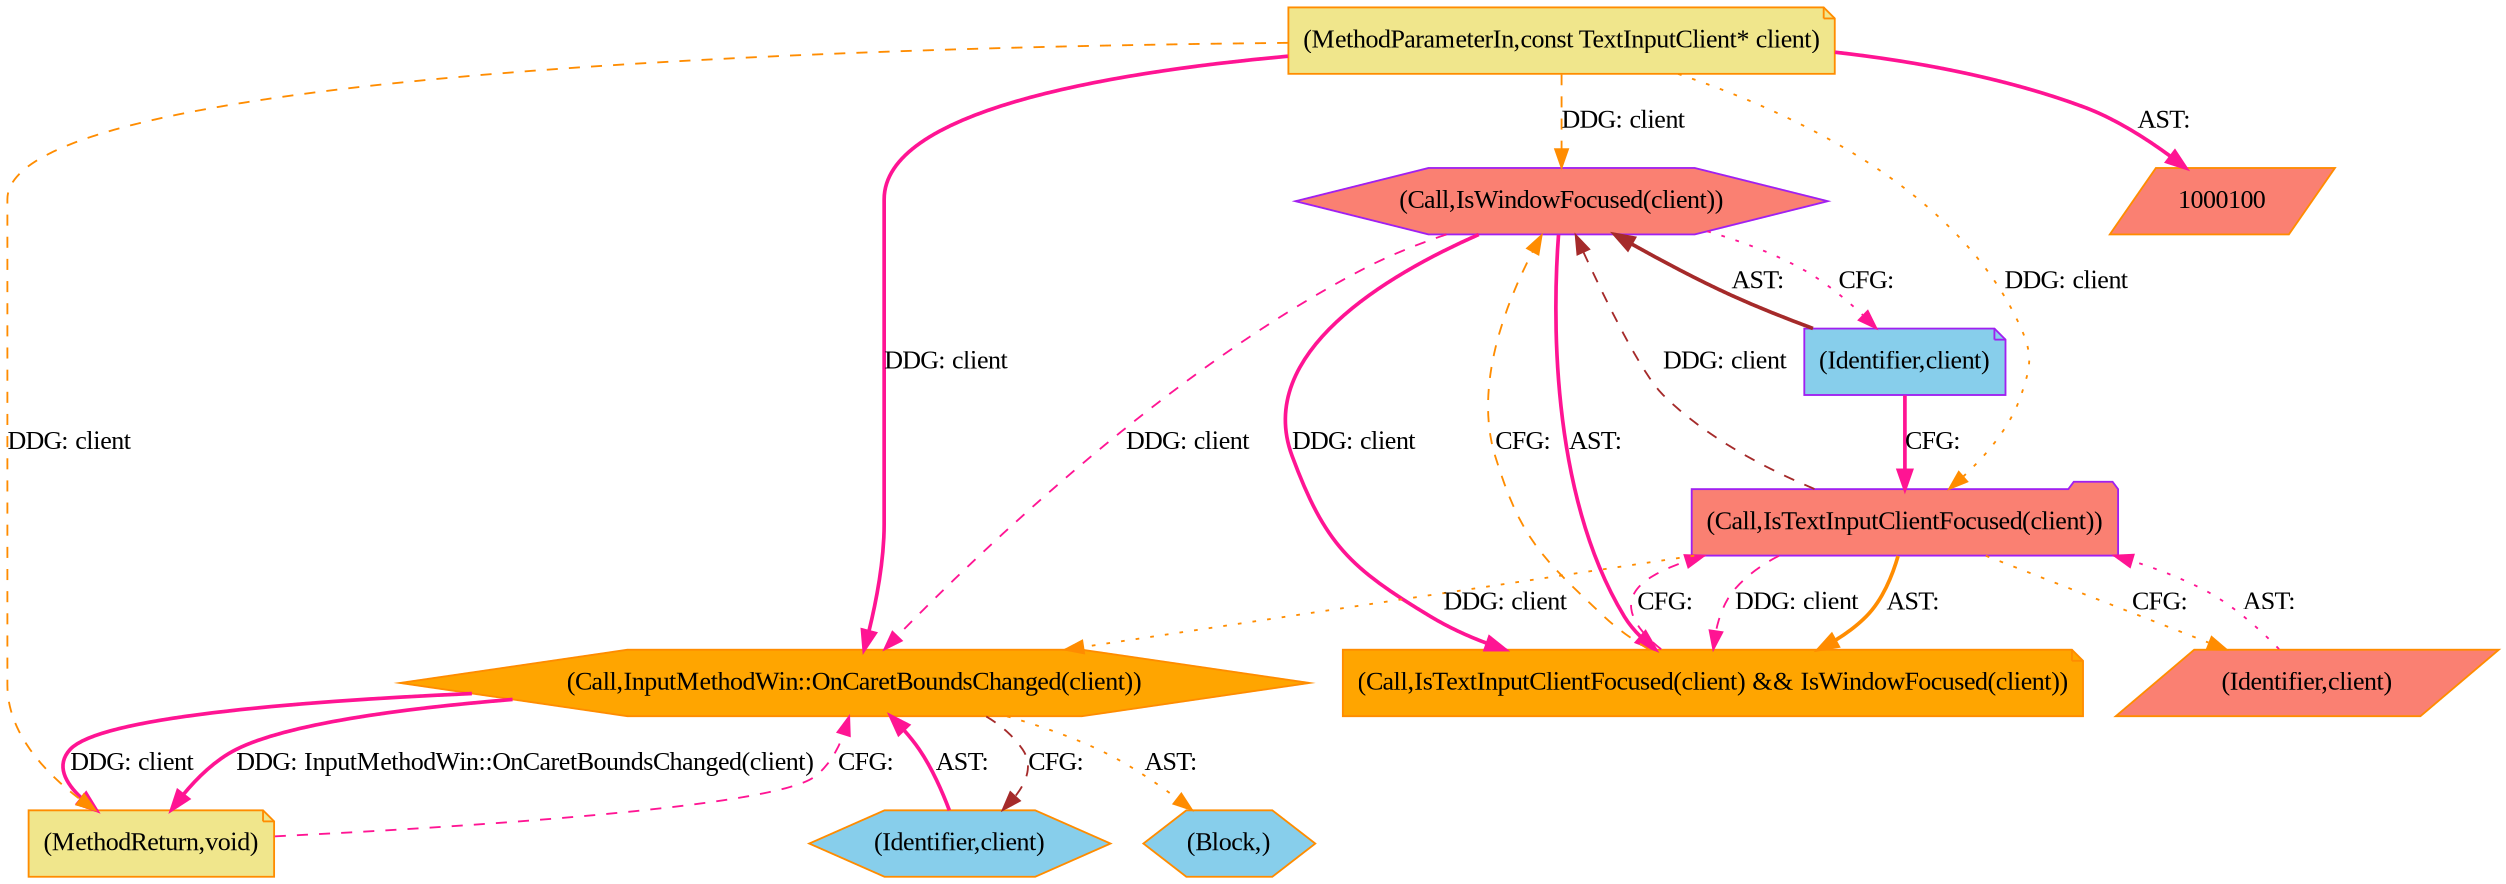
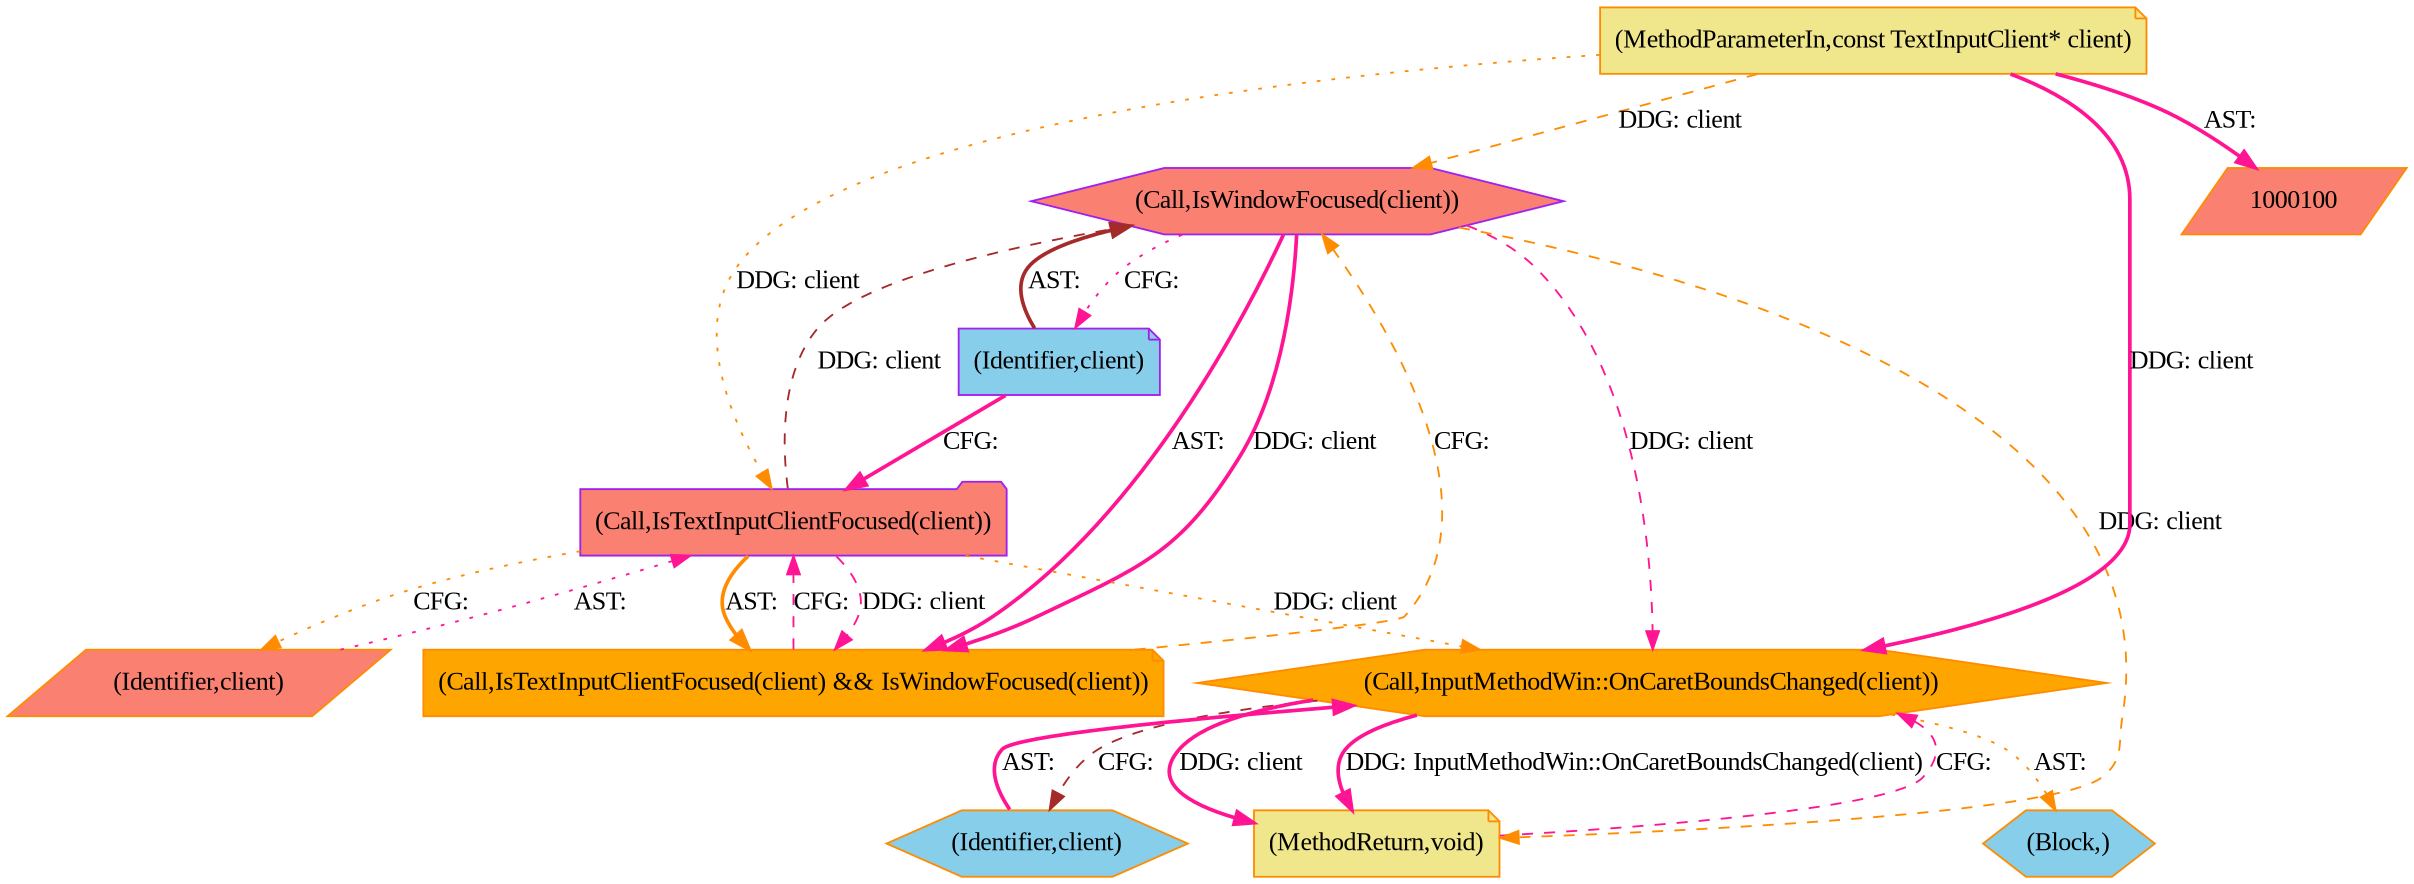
edge "(MethodParameterIn,const TextInputClient* client)" -> "(MethodReturn,void)": now "(Call,IsWindowFocused(client))" -> "(MethodReturn,void)"
